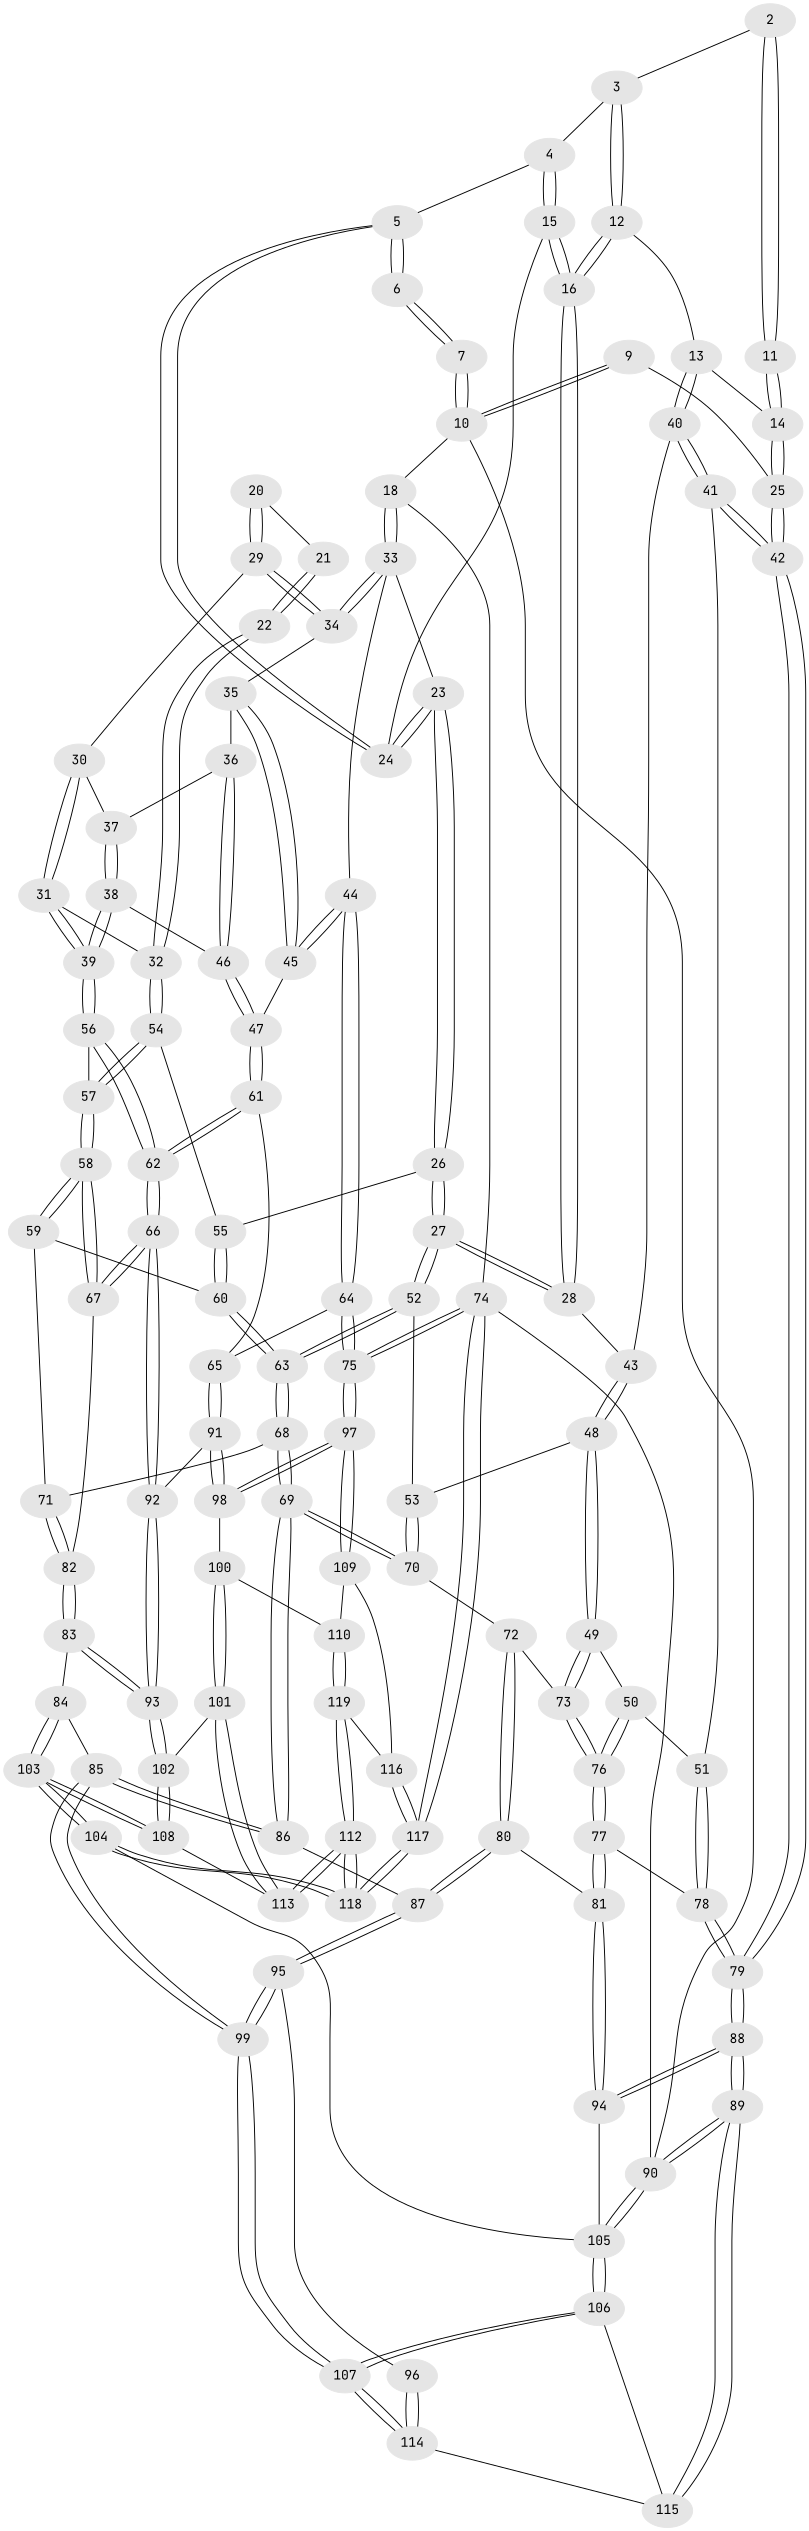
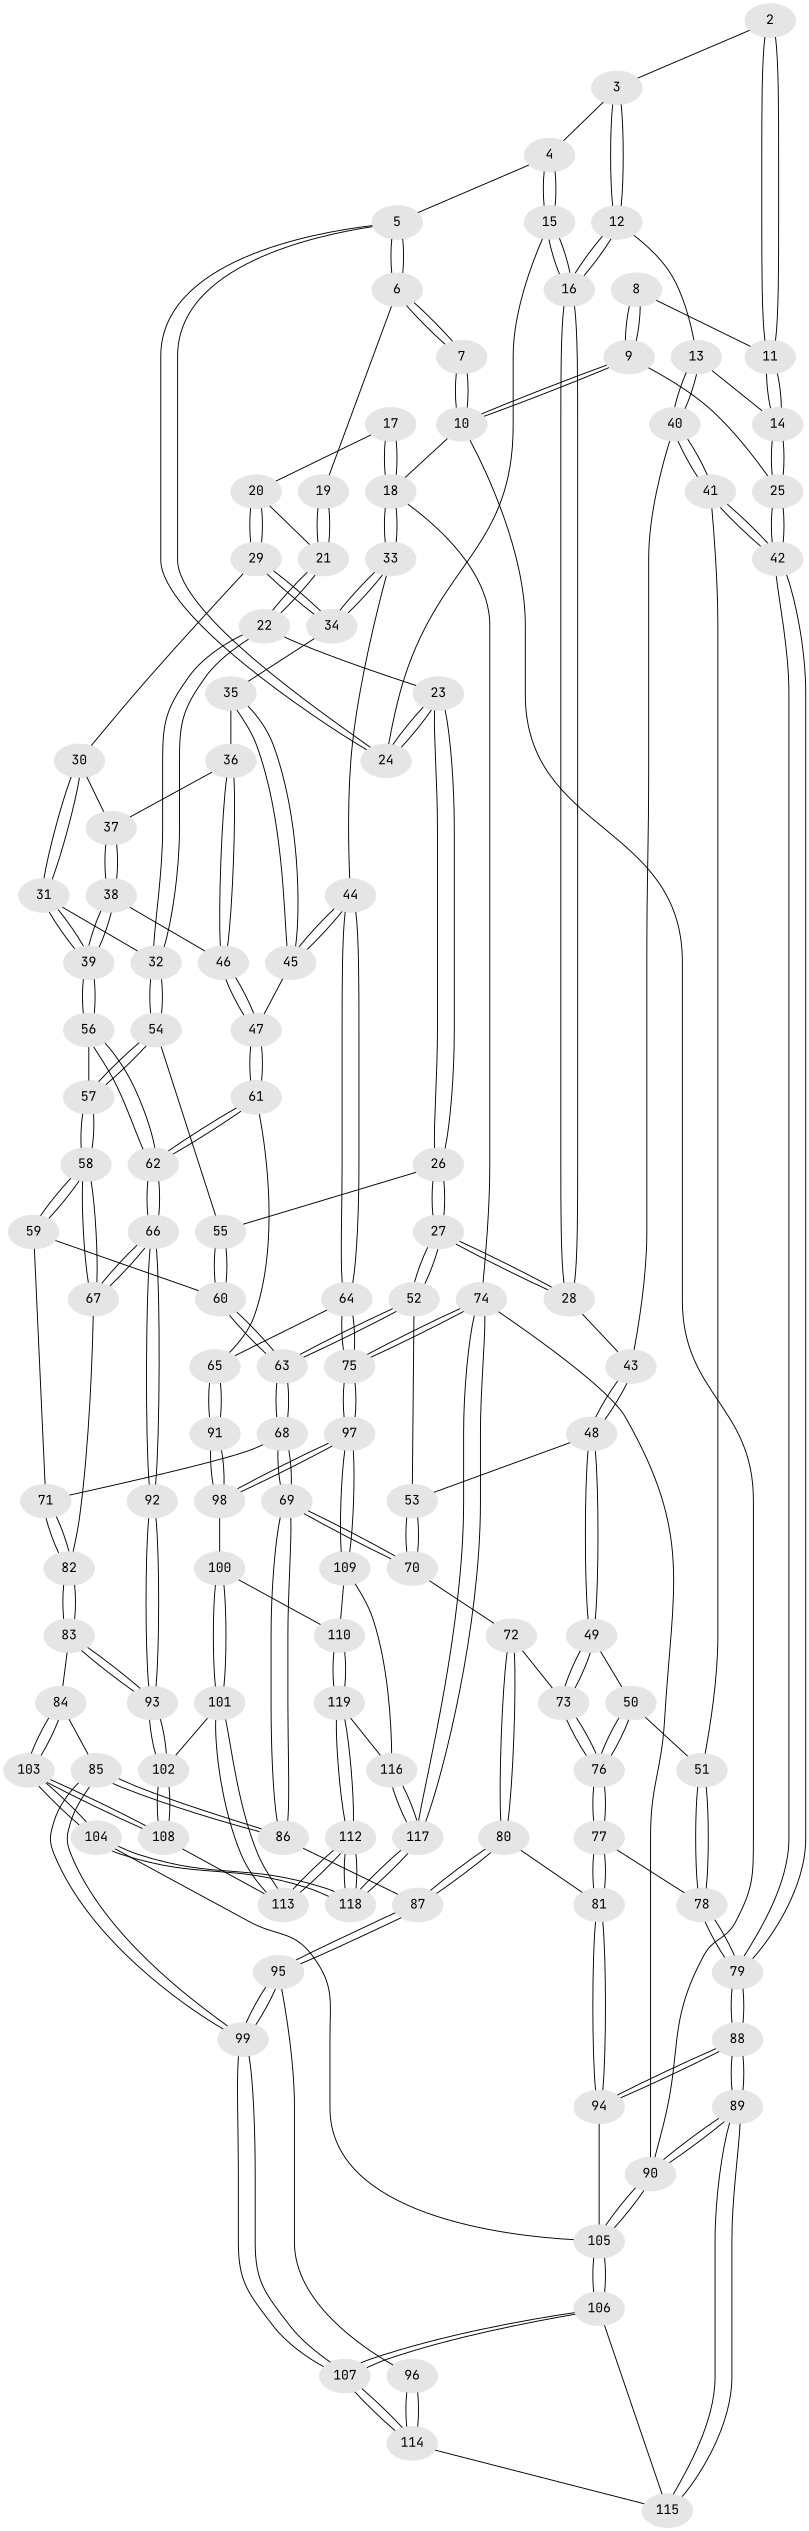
node "8": added
node "17": added
node "19": added
edge "33" -- "23": now "22" -- "23"
edge "91" -- "92": removed
